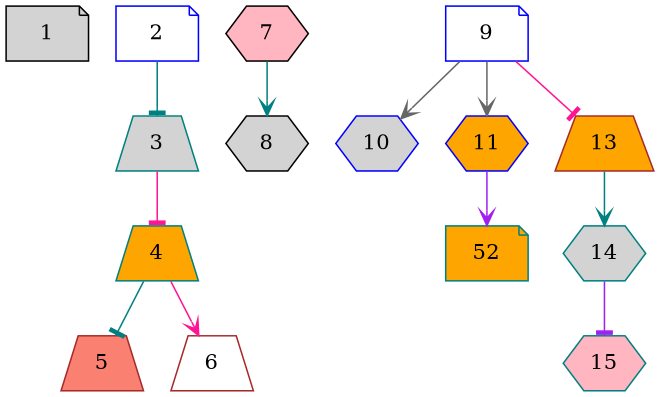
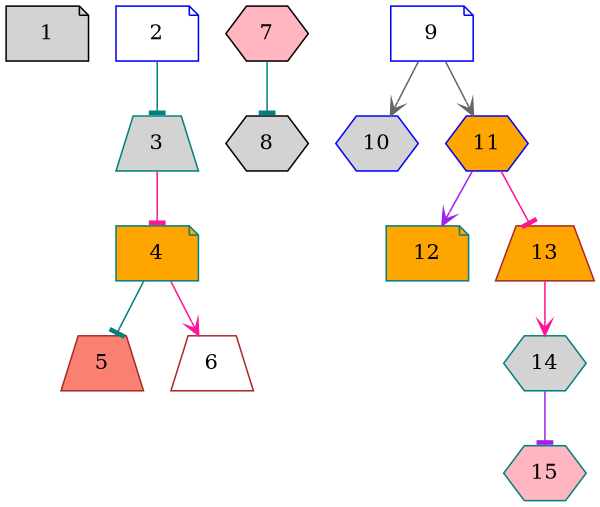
edge "7" -> "8": arrowhead vee -> tee
edge "9" -> "13": now "11" -> "13"
edge "13" -> "14": color teal -> deeppink
node "4": shape trapezium -> note
node "52": label "52" -> "12"
